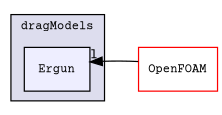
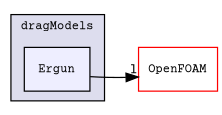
edge "OpenFOAM" -> "Ergun": reversed
